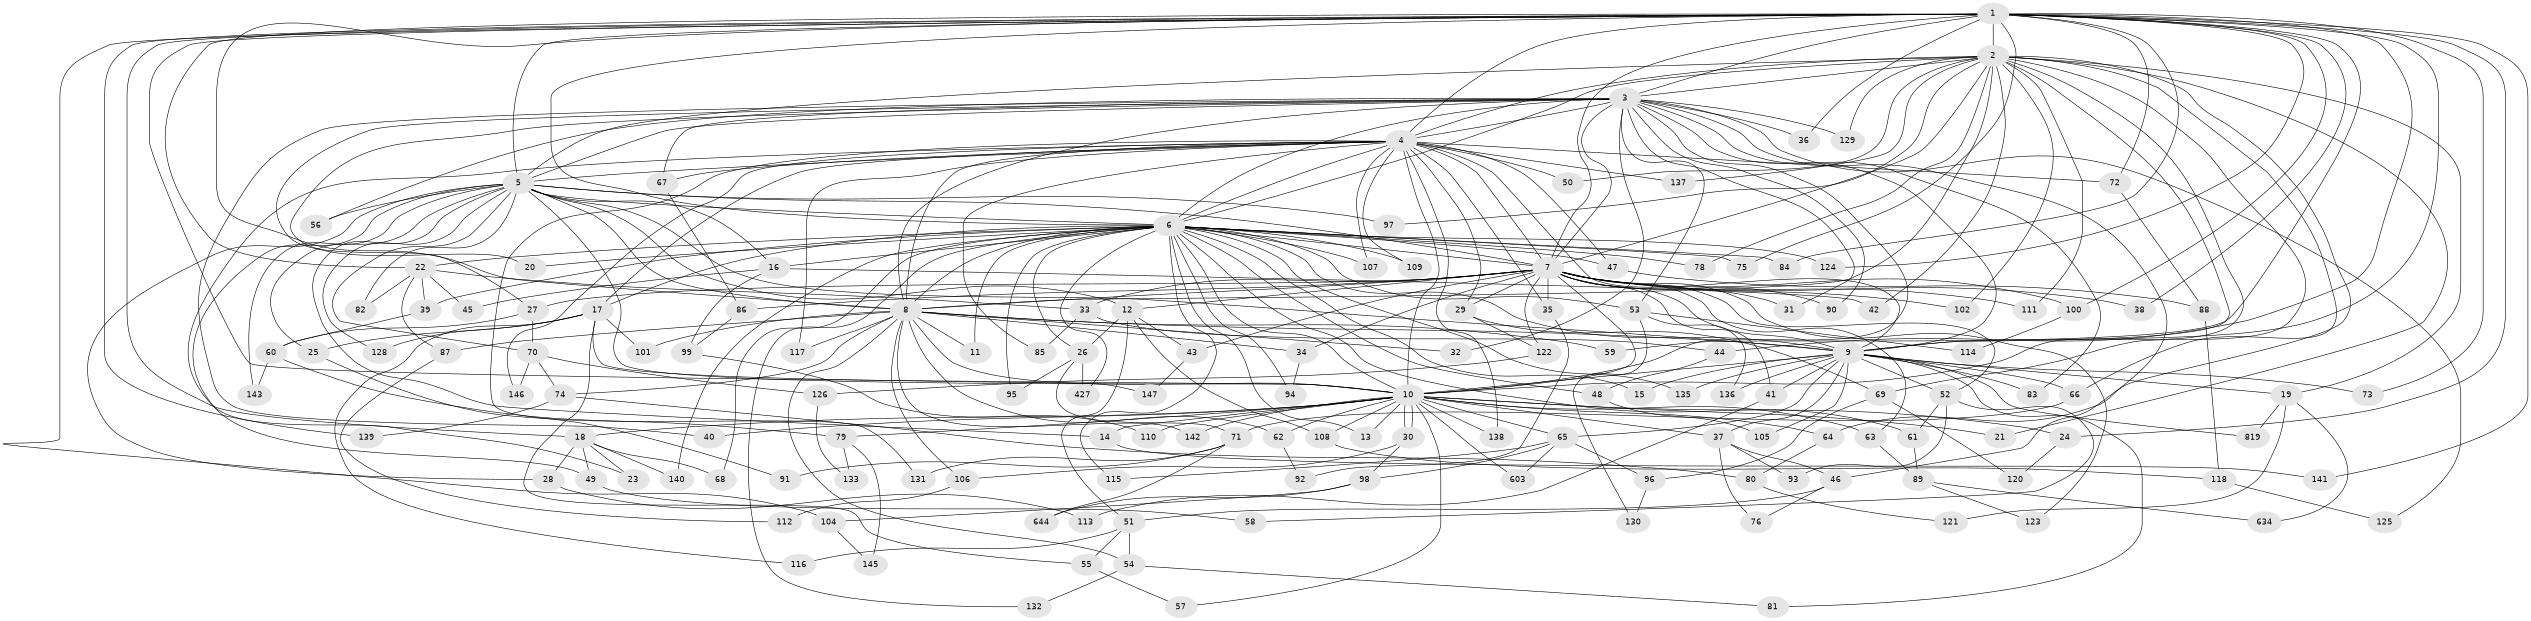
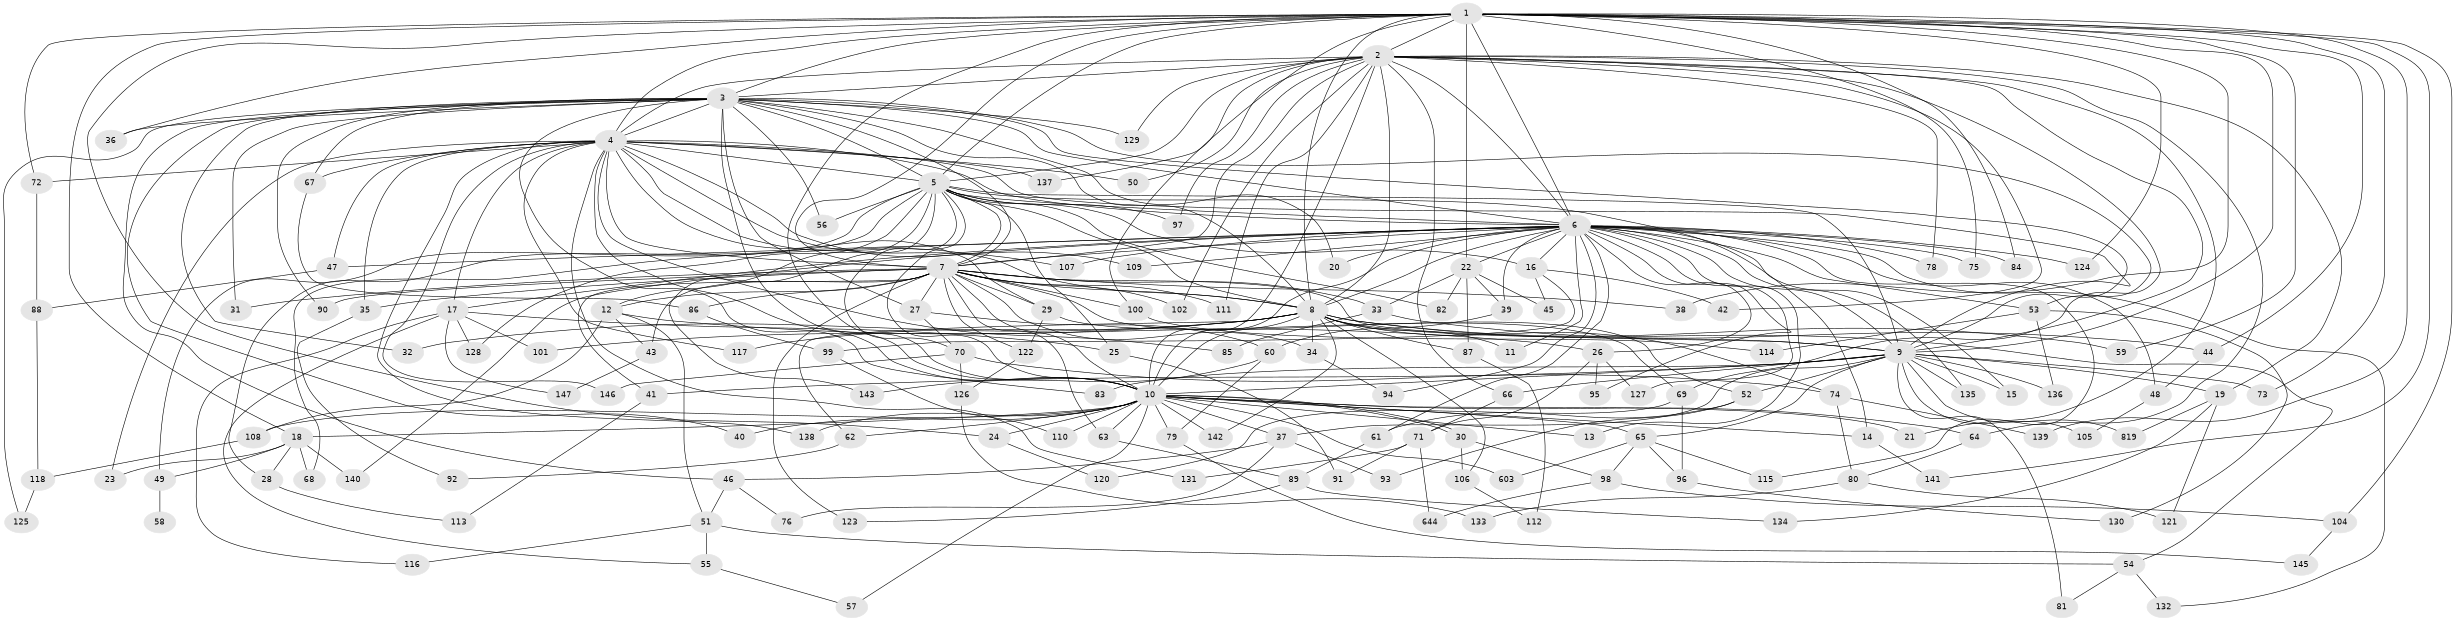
node "427": label "427" -> "127"
edge "79" -- "133": now "80" -- "133"
edge "52" -- "58": removed
node "634": label "634" -> "134"
